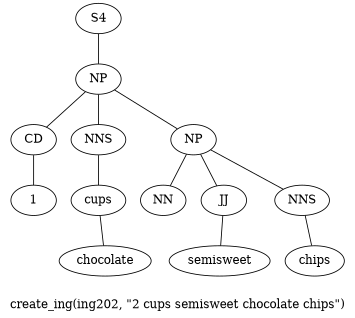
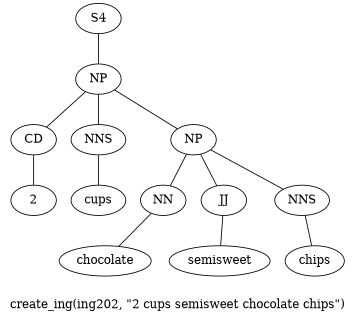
node "1": label "1" -> "2"
edge "cups" -- "chocolate": now "NN" -- "chocolate"
